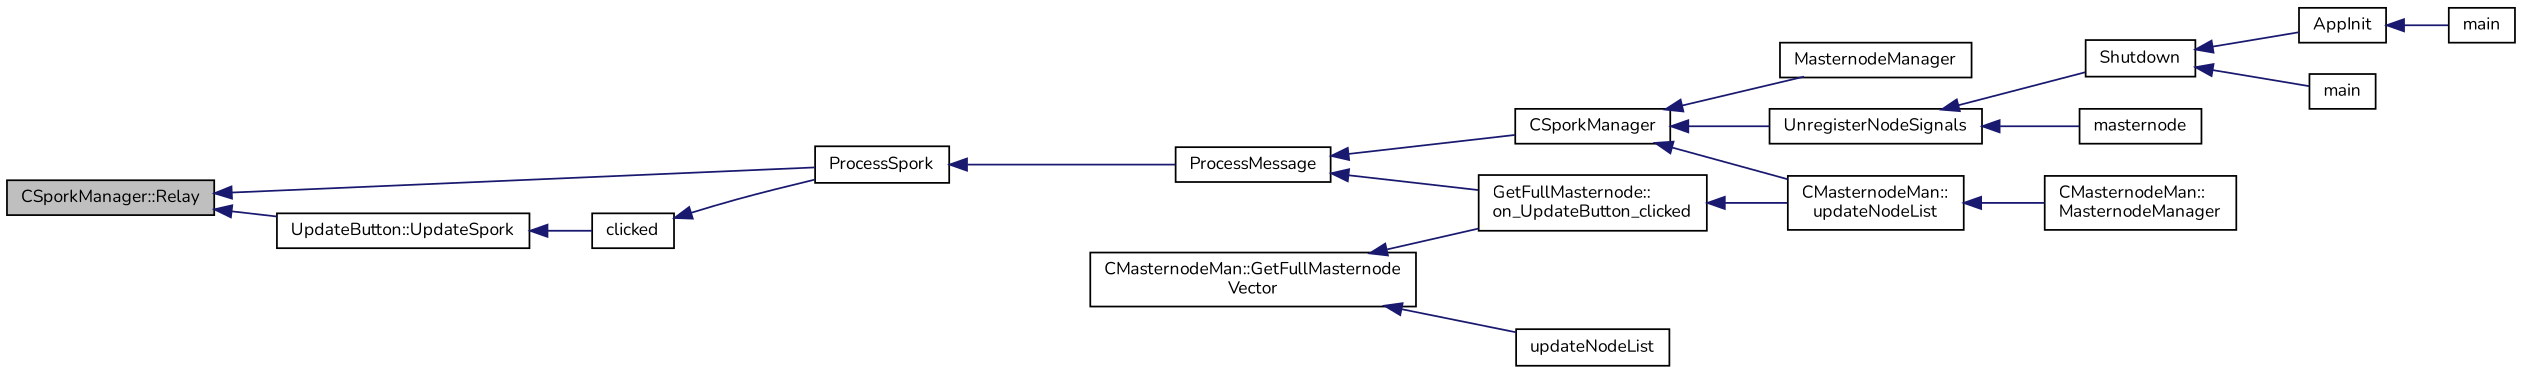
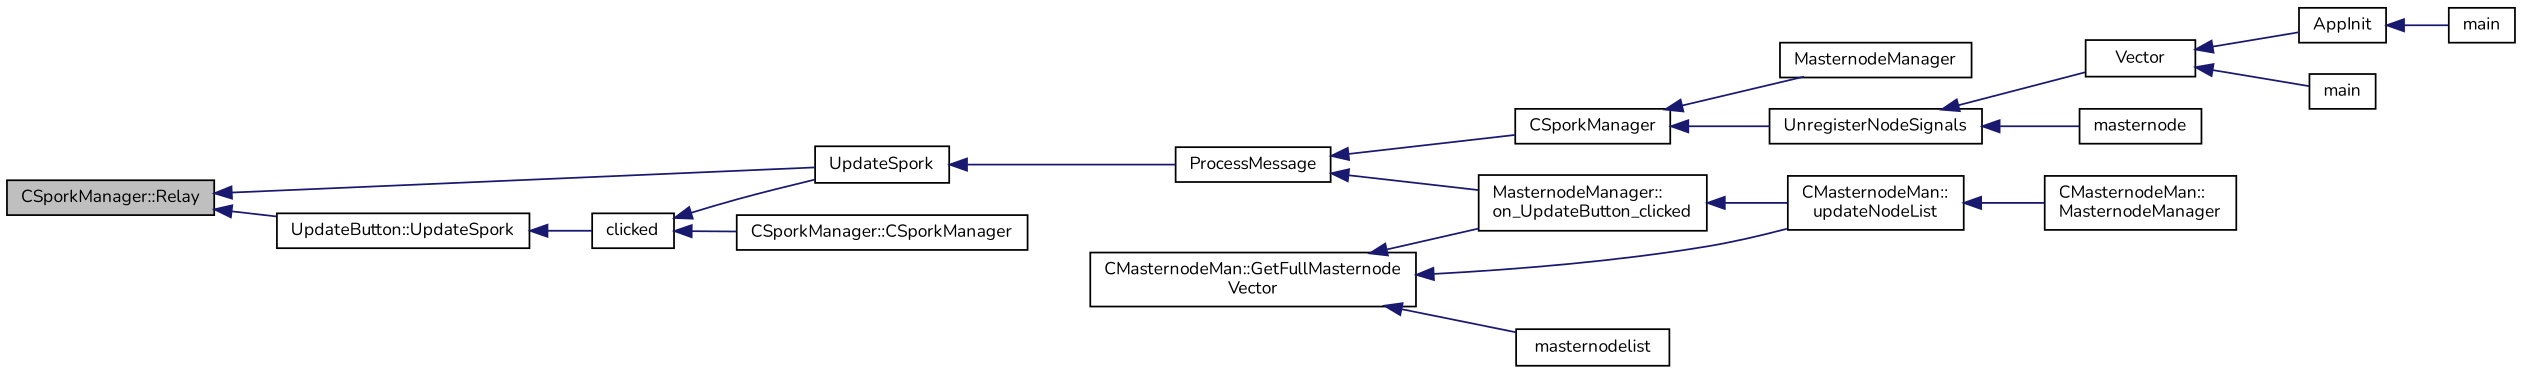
node "Shutdown": label "Shutdown" -> "Vector"
edge "CMasternodeMan:: updateNodeList" -> "CSporkManager": now "CMasternodeMan:: updateNodeList" -> "CMasternodeMan::GetFullMasternode Vector"
node "ProcessSpork": label "ProcessSpork" -> "UpdateSpork"
node "GetFullMasternode:: on_UpdateButton_clicked": label "GetFullMasternode:: on_UpdateButton_clicked" -> "MasternodeManager:: on_UpdateButton_clicked"
node "CSporkManager::CSporkManager": added
node "updateNodeList": label "updateNodeList" -> "masternodelist"
